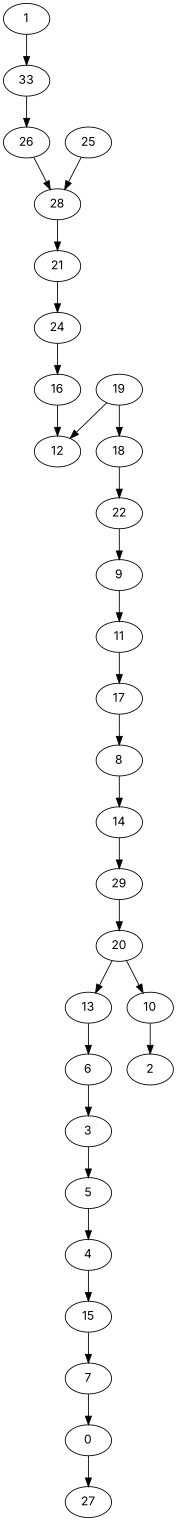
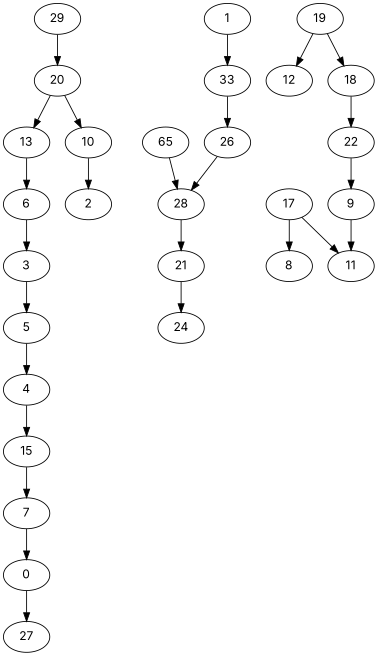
node "25": label "25" -> "65"
node "16": removed
edge "11" -> "17": reversed
node "14": removed
